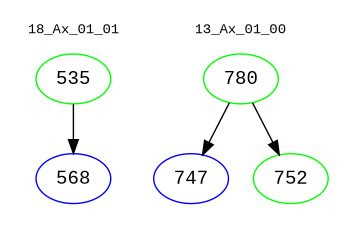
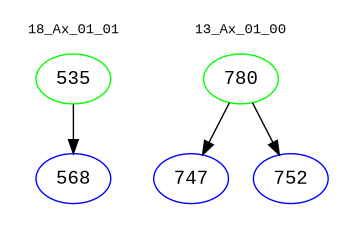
node "752": color green -> blue
